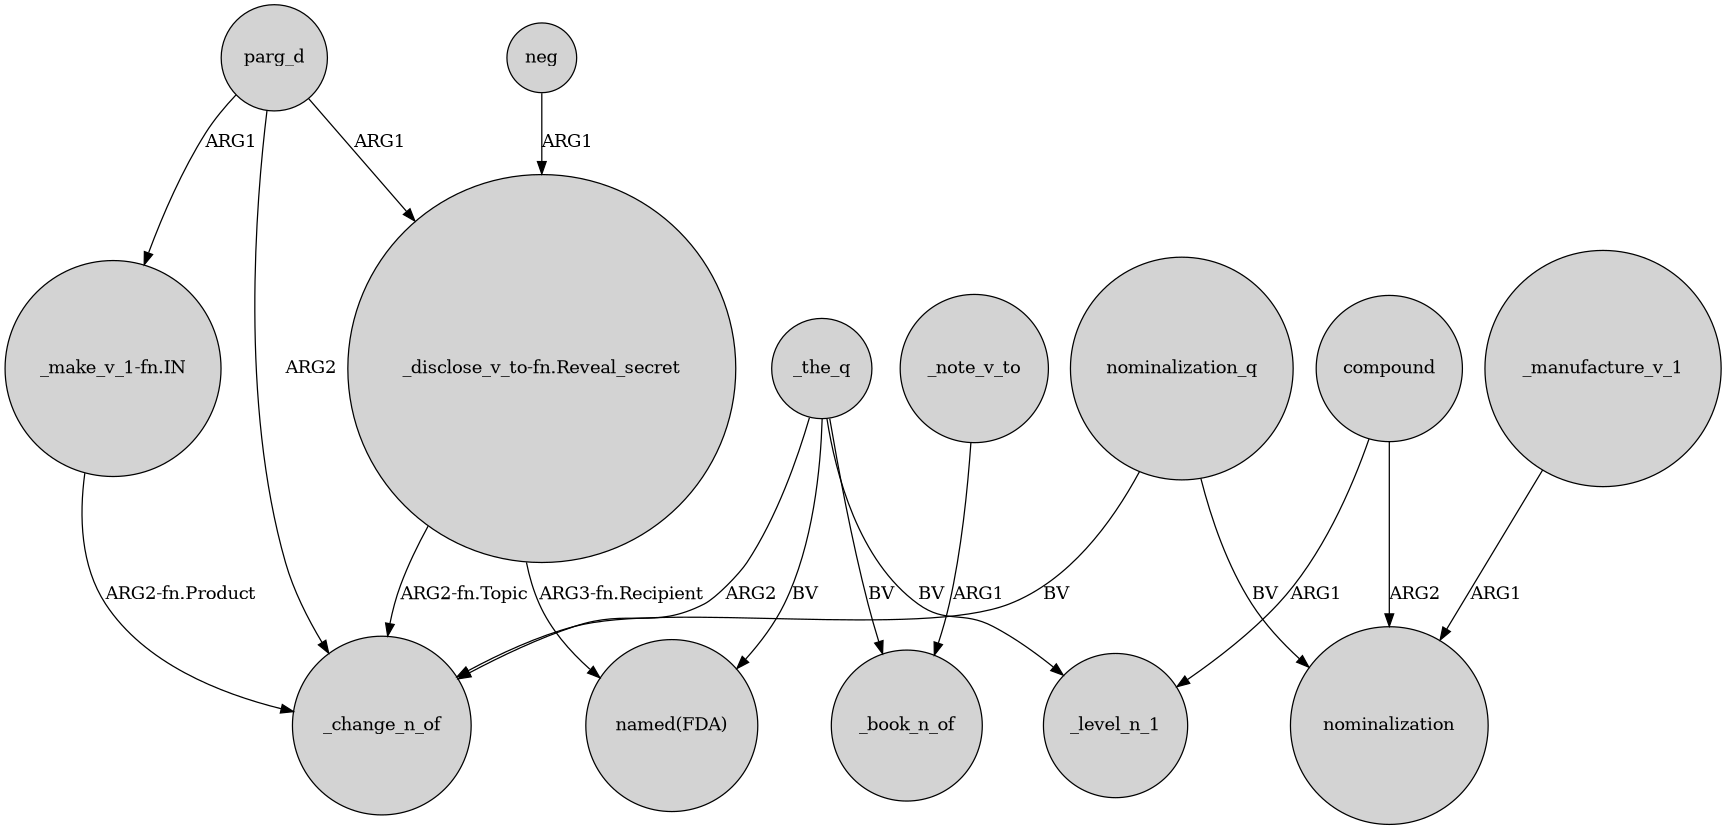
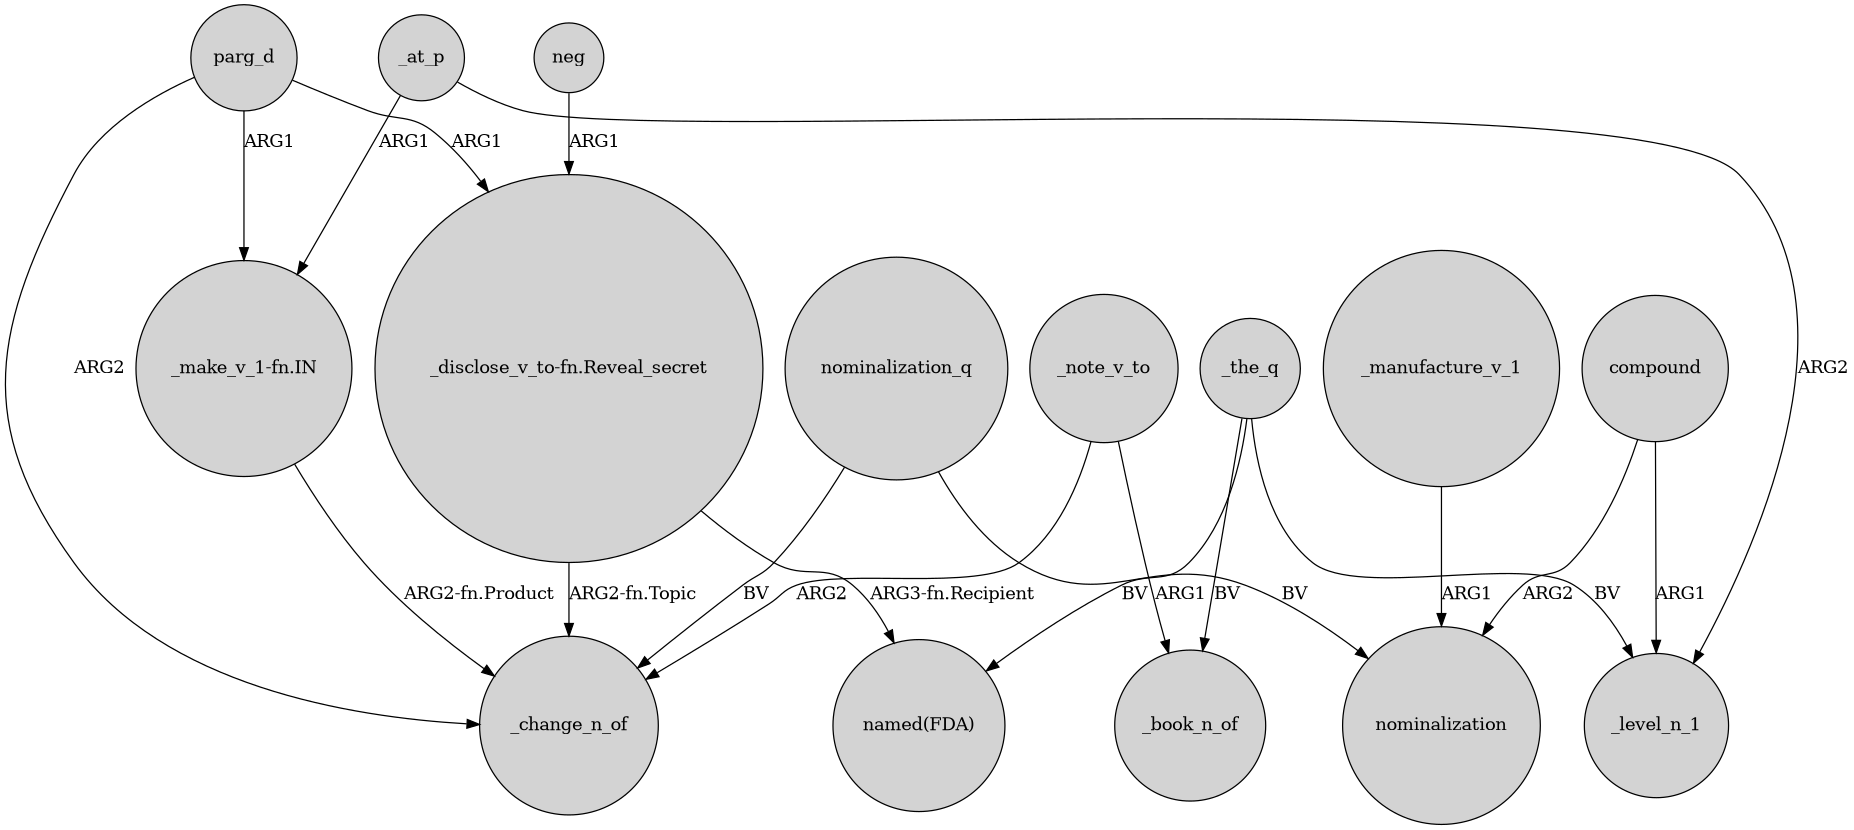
node "_at_p": added
edge "_the_q" -> "_change_n_of": now "_note_v_to" -> "_change_n_of"
